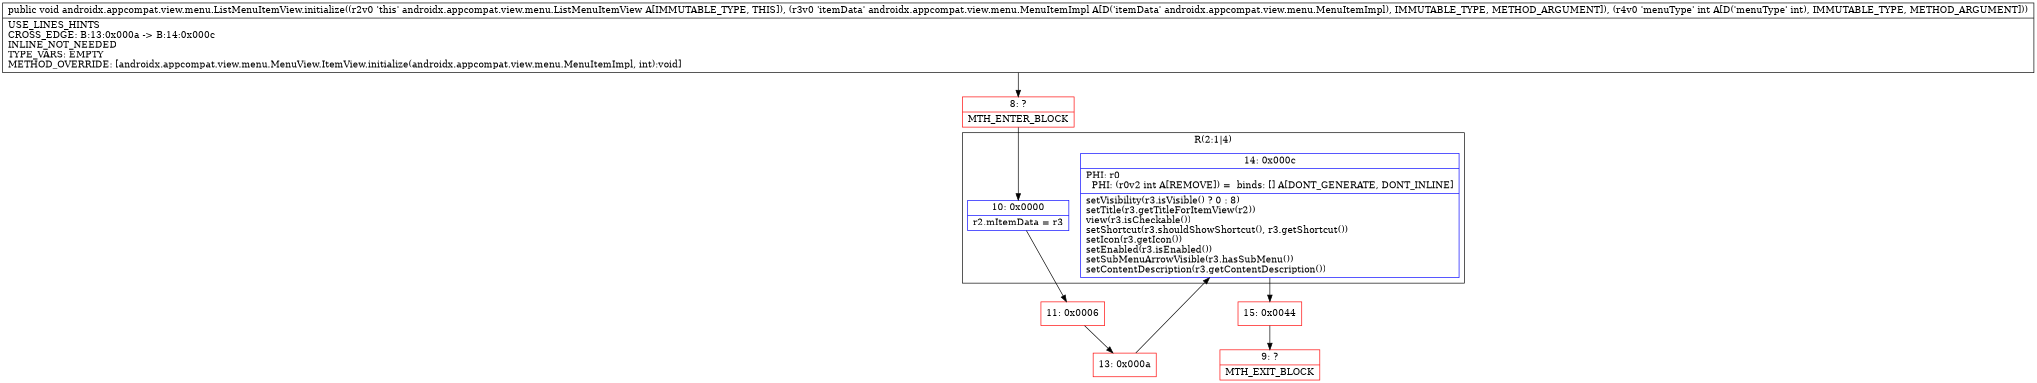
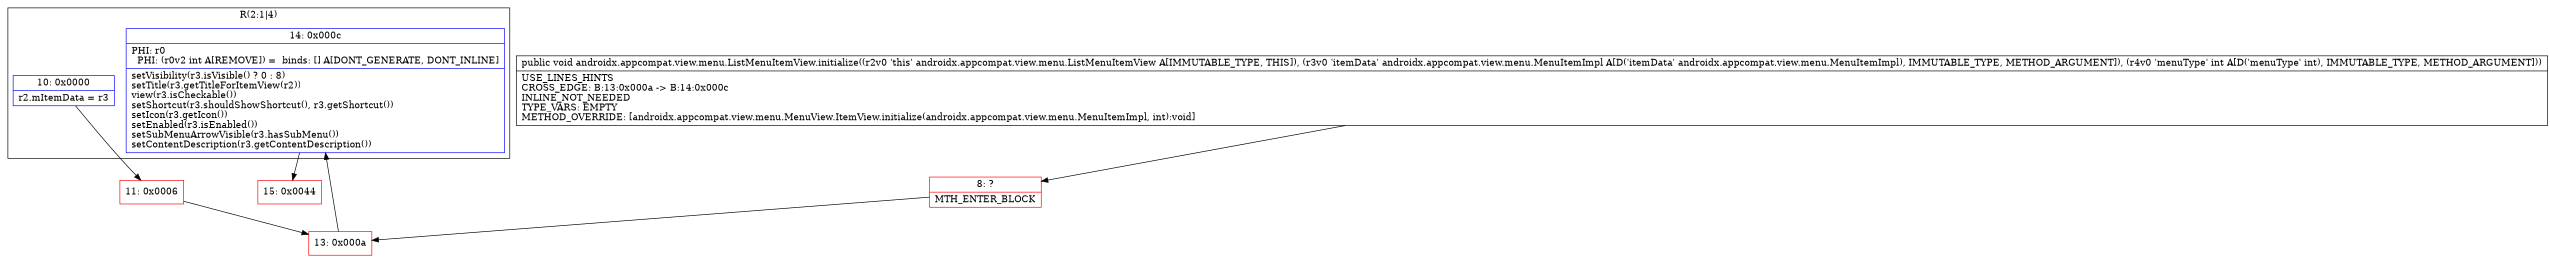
edge "8: ?" -> "10: 0x0000": now "8: ?" -> "13: 0x000a"
node "9: ?": removed
